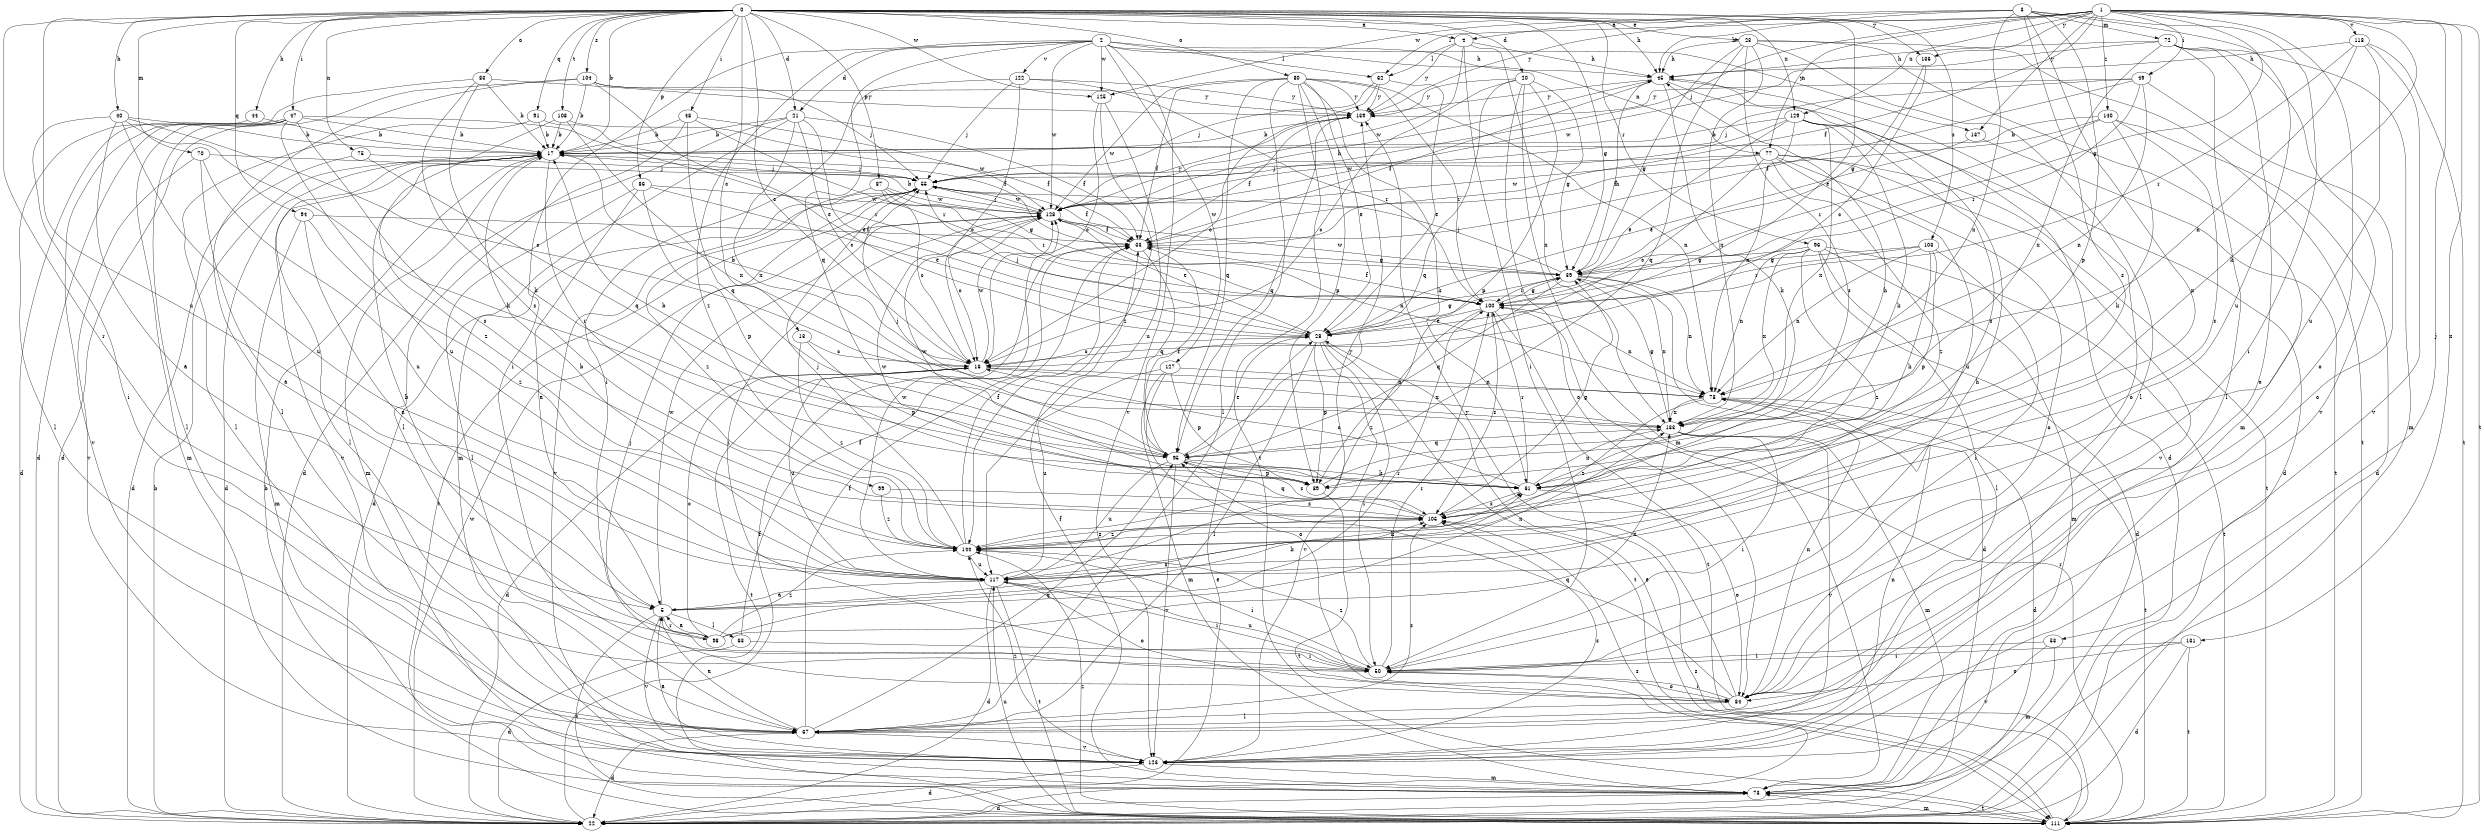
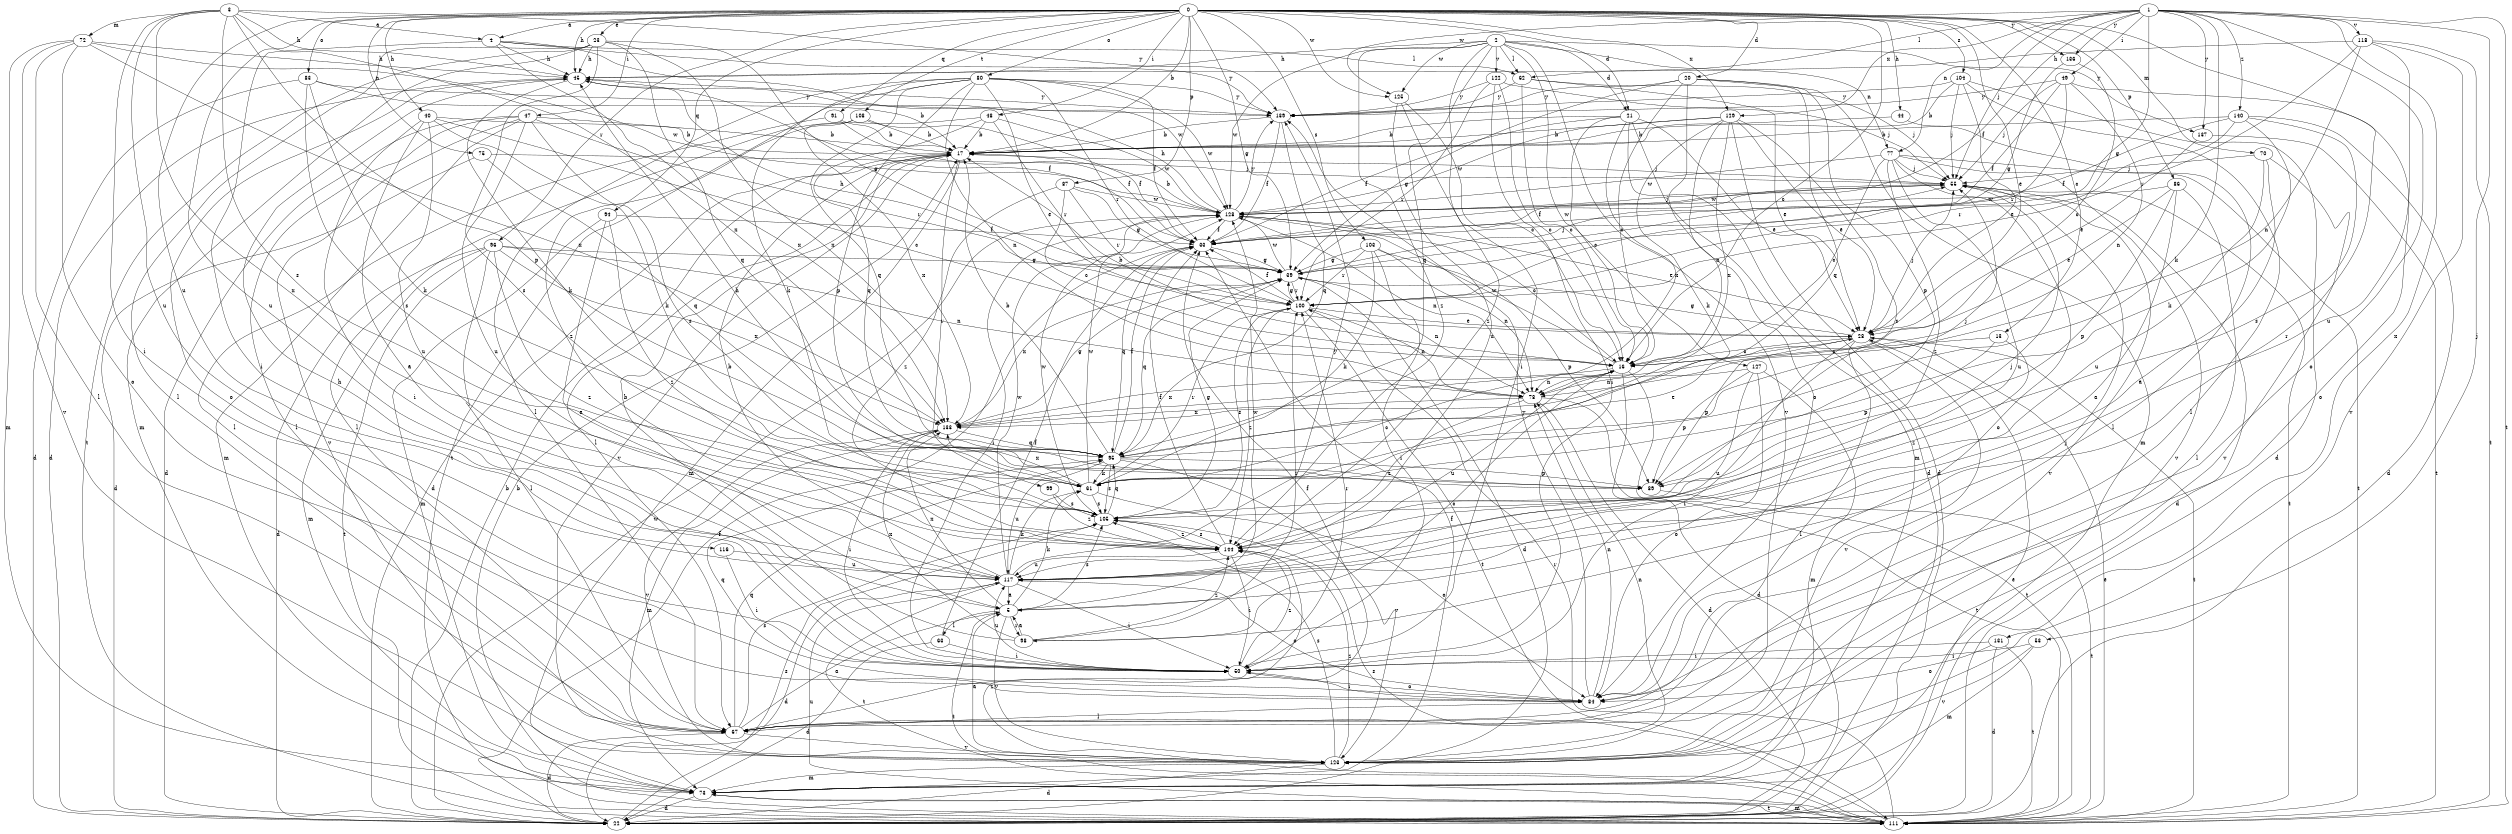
node "116": added
